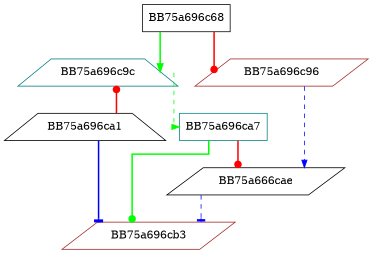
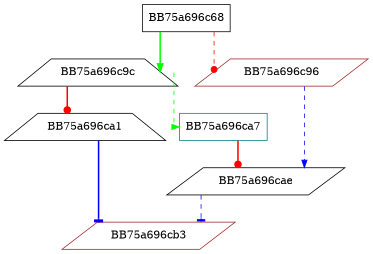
edge "BB75a696c68" -> "BB75a696c96": style bold -> dashed
node "BB75a696c9c": color teal -> black
edge "BB75a696ca1" -> "BB75a696c9c": reversed
edge "BB75a696ca7" -> "BB75a696cb3": removed
node "BB75a666cae": label "BB75a666cae" -> "BB75a696cae"
